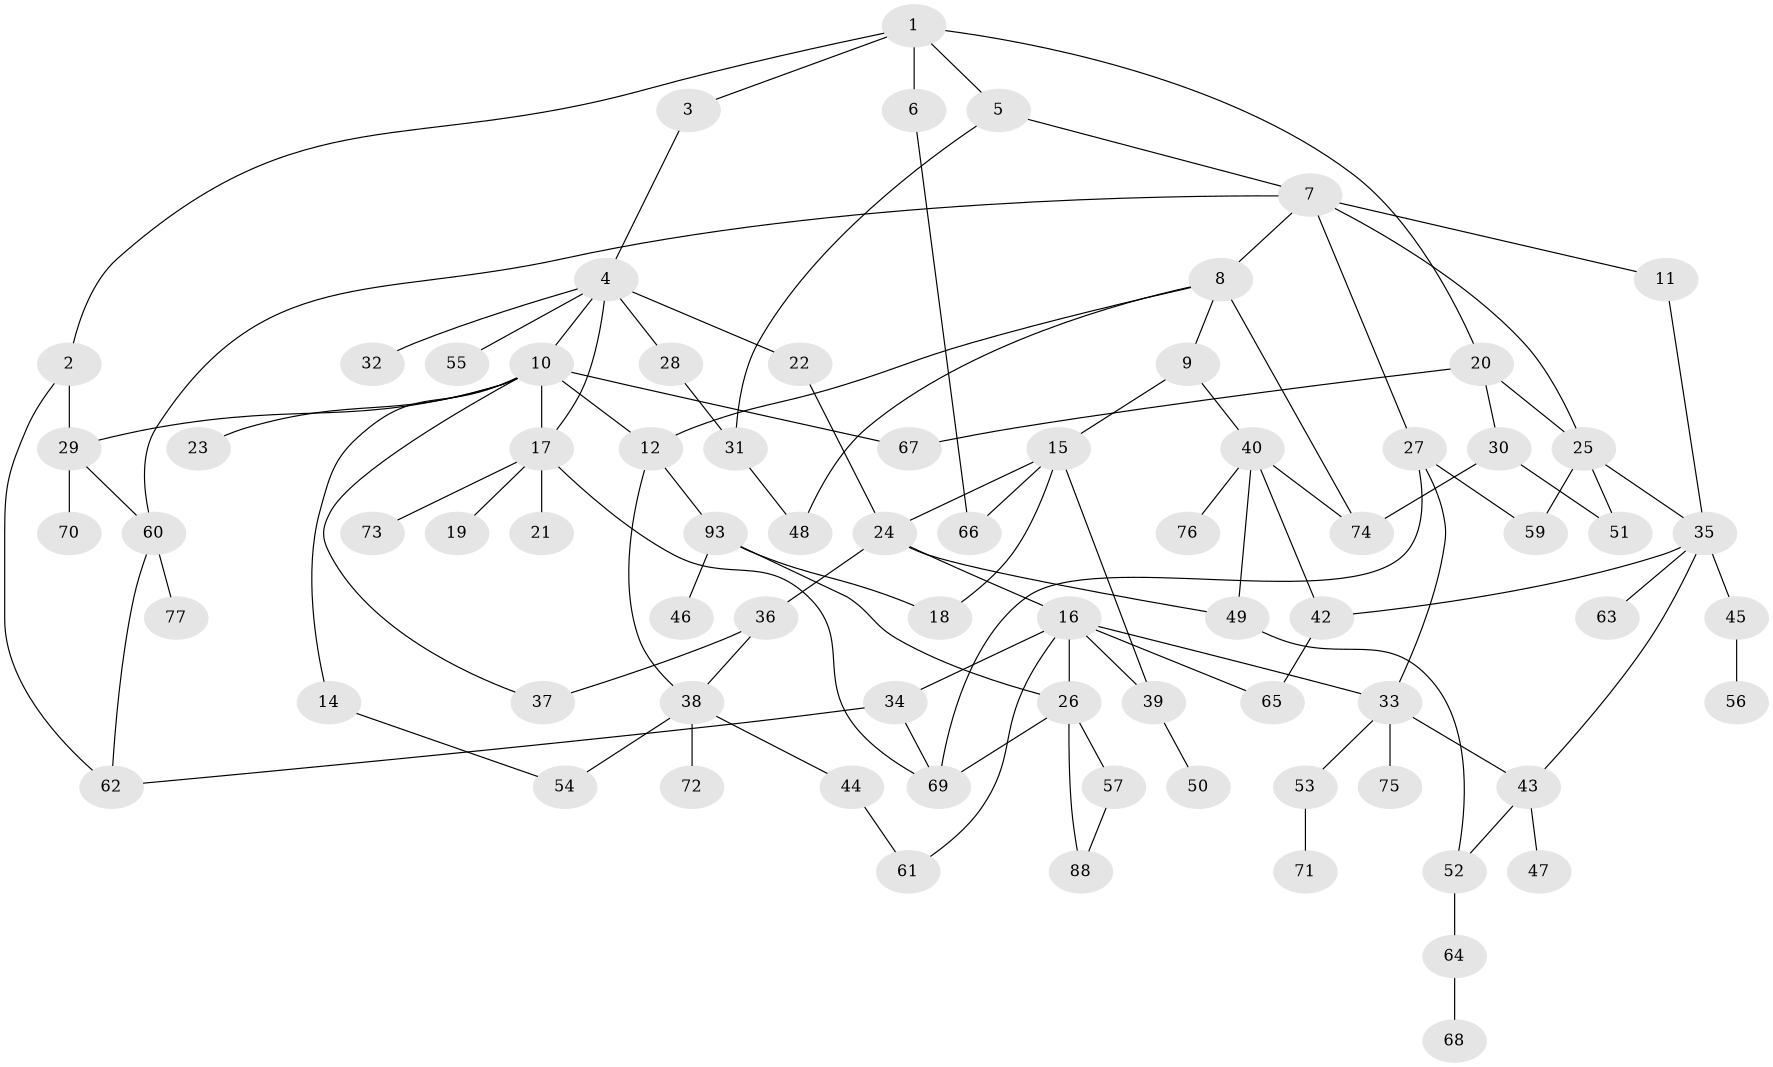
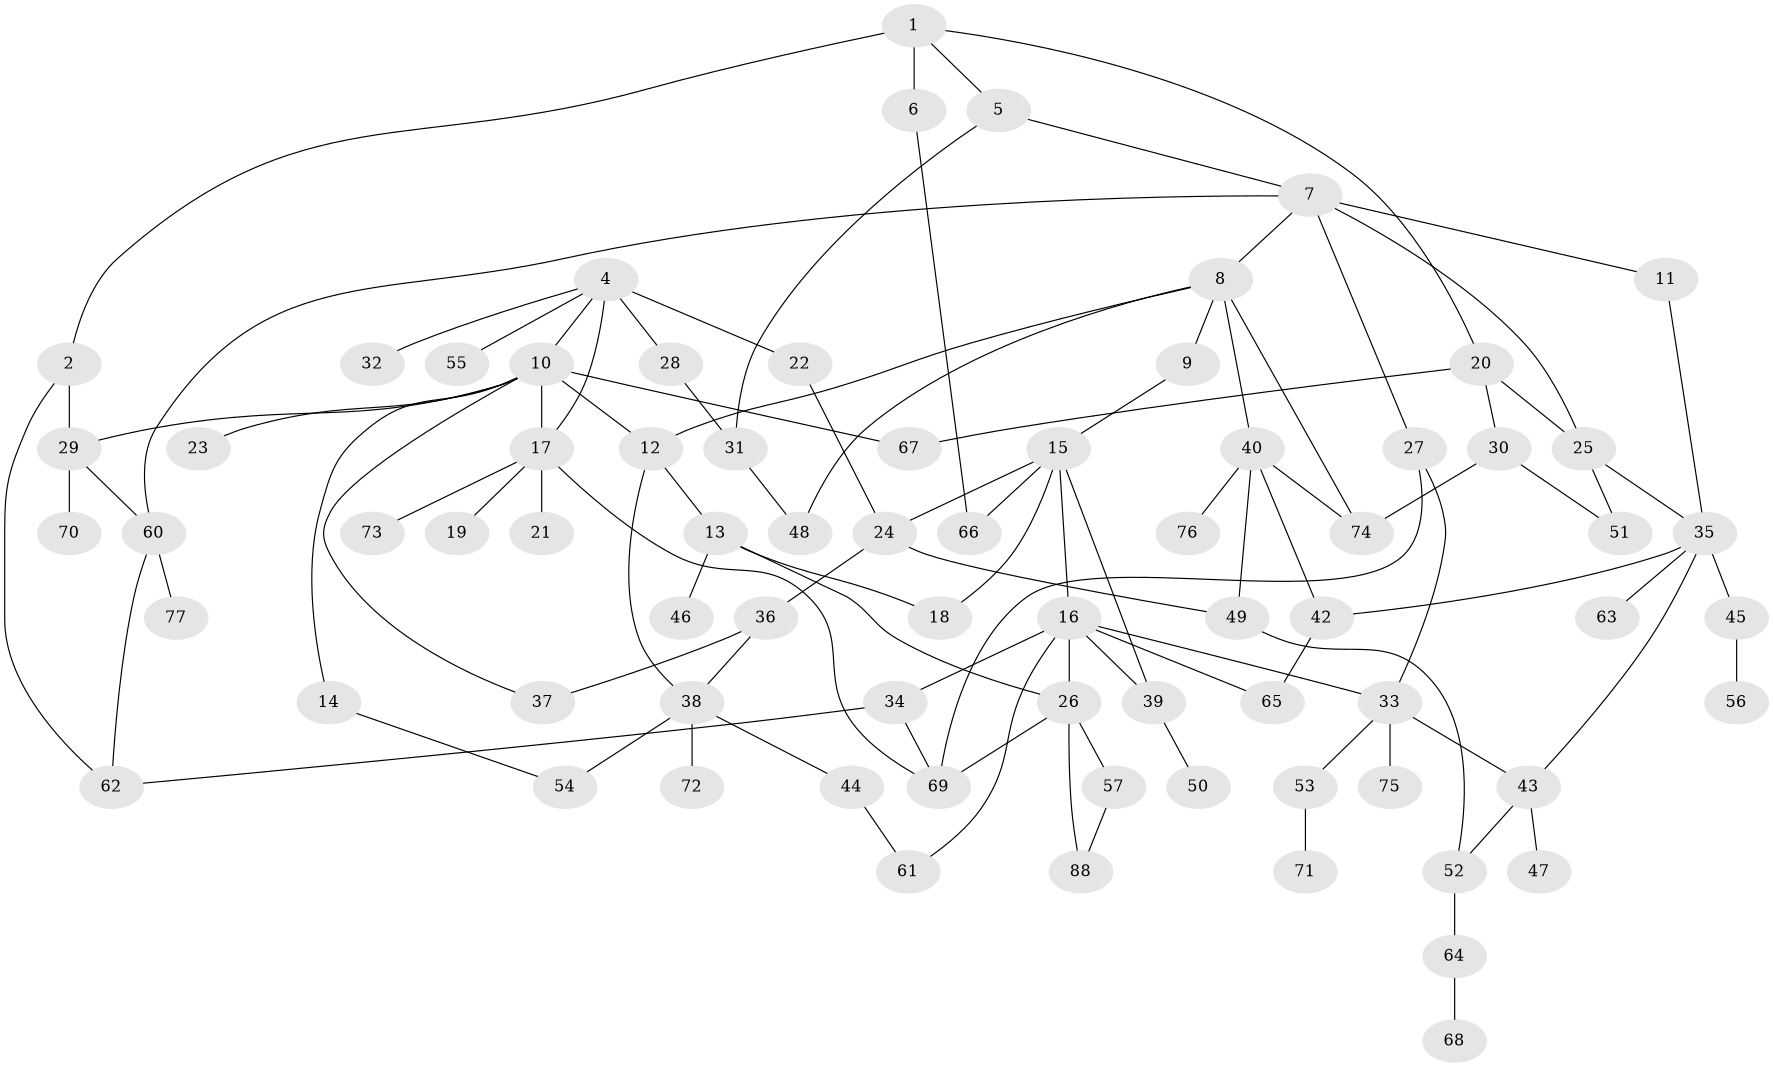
node "3": removed
edge "9" -- "40": now "8" -- "40"
node "93": label "93" -> "13"
node "59": removed
edge "24" -- "16": now "15" -- "16"
